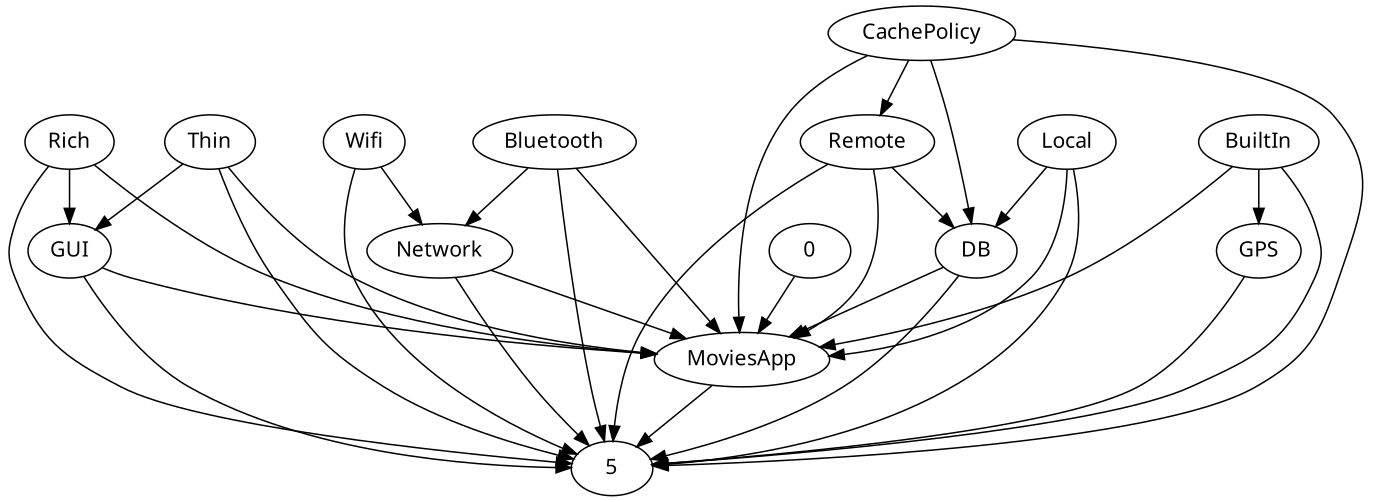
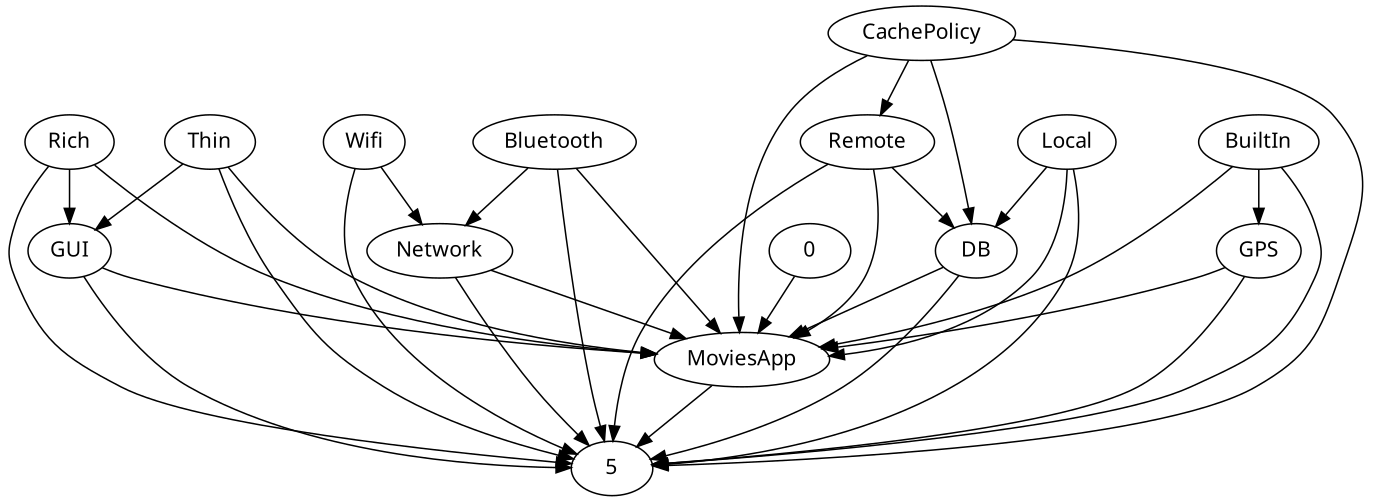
edge "GPS" -> "MoviesApp": added
